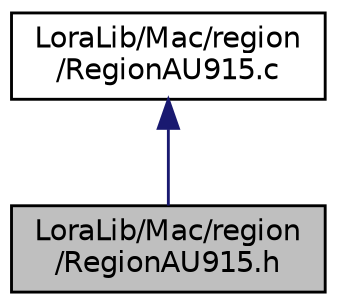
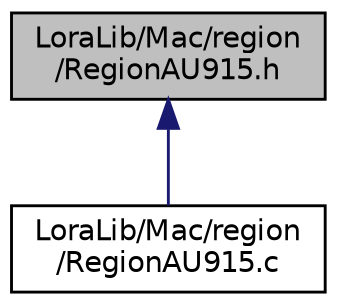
edge "LoraLib/Mac/region /RegionAU915.h" -> "LoraLib/Mac/region /RegionAU915.c": reversed
